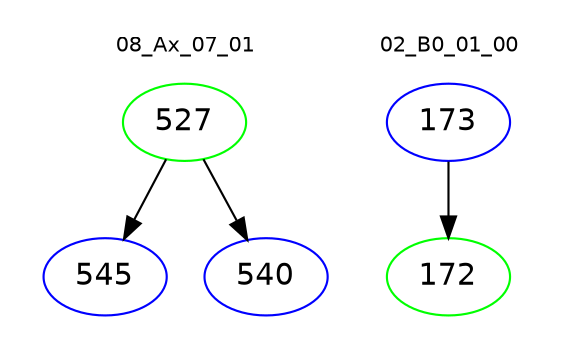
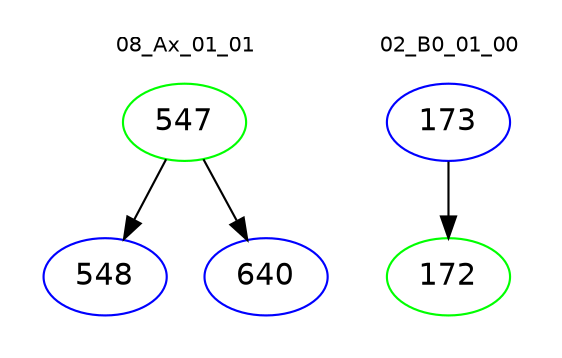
cluster "08_Ax_07_01": label "08_Ax_07_01" -> "08_Ax_01_01"
node "527": label "527" -> "547"
node "545": label "545" -> "548"
node "540": label "540" -> "640"
